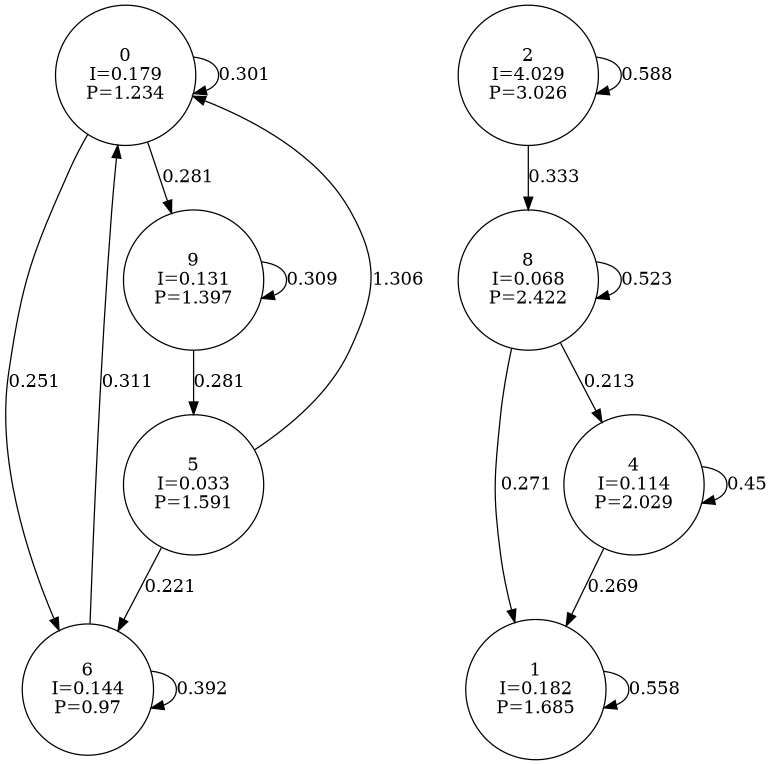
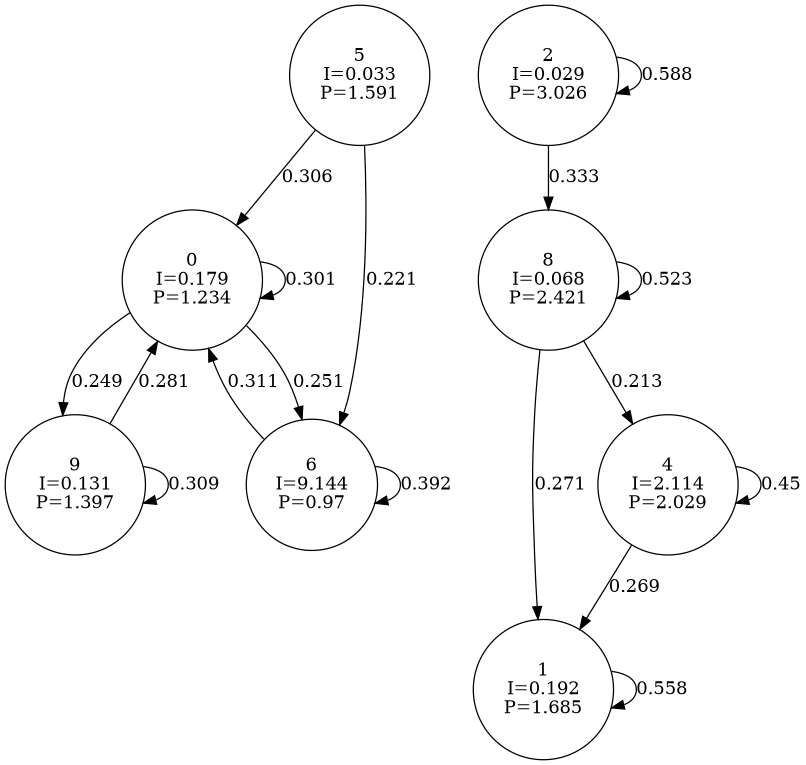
node "2 I=4.029 P=3.026": label "2 I=4.029 P=3.026" -> "2 I=0.029 P=3.026"
edge "0 I=0.179 P=1.234" -> "9 I=0.131 P=1.397": label "0.281" -> "0.249"
edge "5 I=0.033 P=1.591" -> "0 I=0.179 P=1.234": label "1.306" -> "0.306"
node "8 I=0.068 P=2.422": label "8 I=0.068 P=2.422" -> "8 I=0.068 P=2.421"
edge "9 I=0.131 P=1.397" -> "5 I=0.033 P=1.591": now "9 I=0.131 P=1.397" -> "0 I=0.179 P=1.234"
node "4 I=0.114 P=2.029": label "4 I=0.114 P=2.029" -> "4 I=2.114 P=2.029"
node "6 I=0.144 P=0.97": label "6 I=0.144 P=0.97" -> "6 I=9.144 P=0.97"
node "1 I=0.182 P=1.685": label "1 I=0.182 P=1.685" -> "1 I=0.192 P=1.685"
